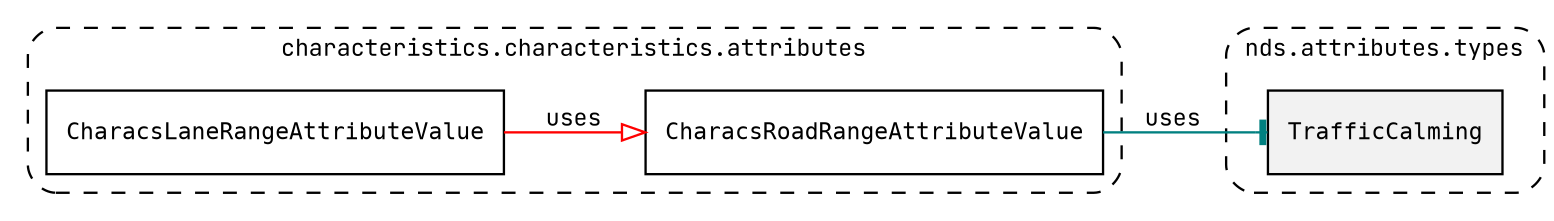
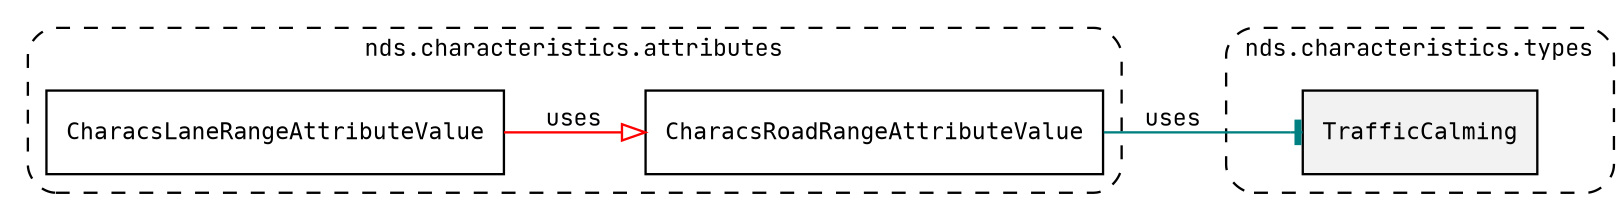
cluster "characteristics.characteristics.attributes": label "characteristics.characteristics.attributes" -> "nds.characteristics.attributes"
cluster "nds.attributes.types": label "nds.attributes.types" -> "nds.characteristics.types"
